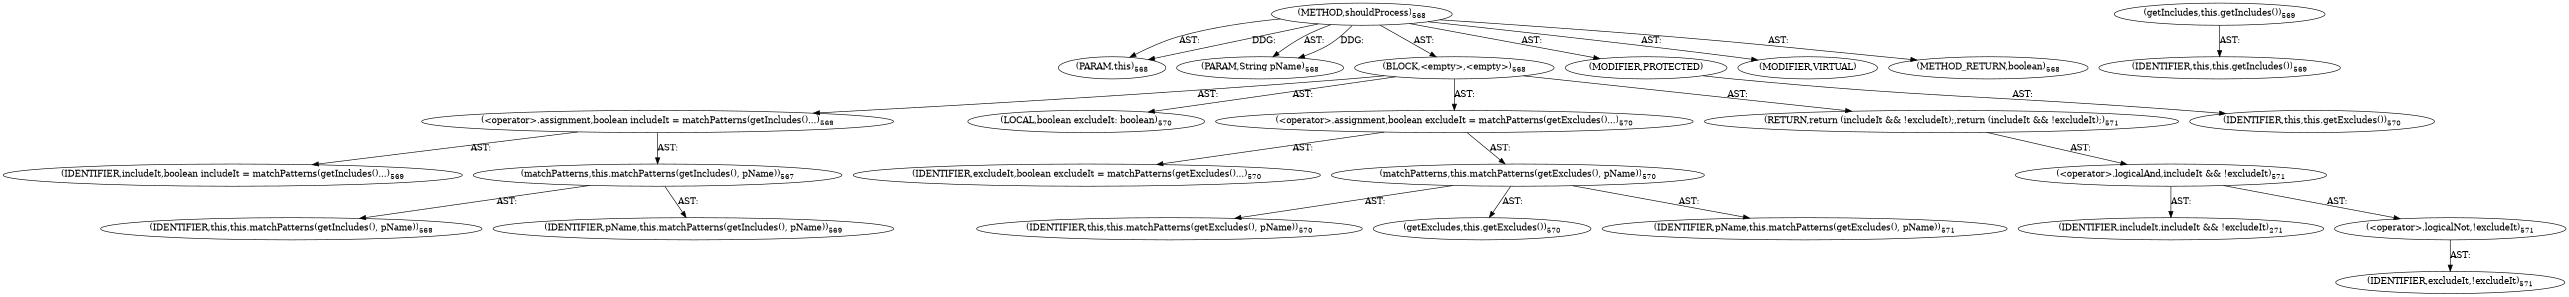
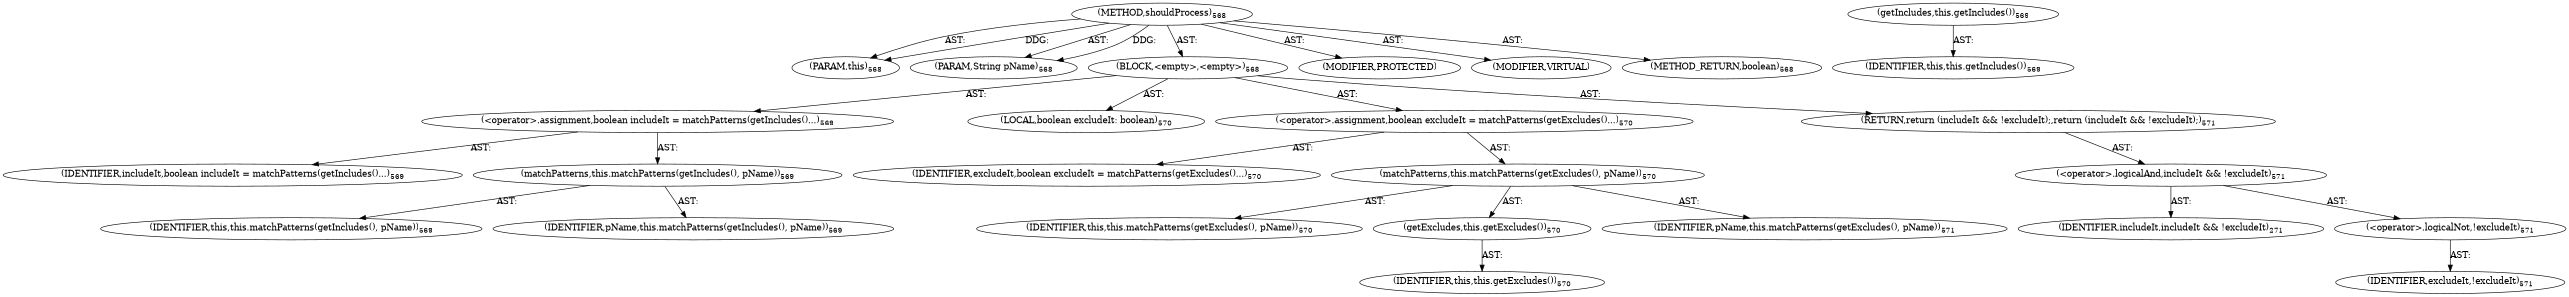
edge "(MODIFIER,PROTECTED)" -> "(IDENTIFIER,this,this.getExcludes())": now "(getExcludes,this.getExcludes())" -> "(IDENTIFIER,this,this.getExcludes())"
node "(matchPatterns,this.matchPatterns(getIncludes(), pName))": text "567" -> "569"
